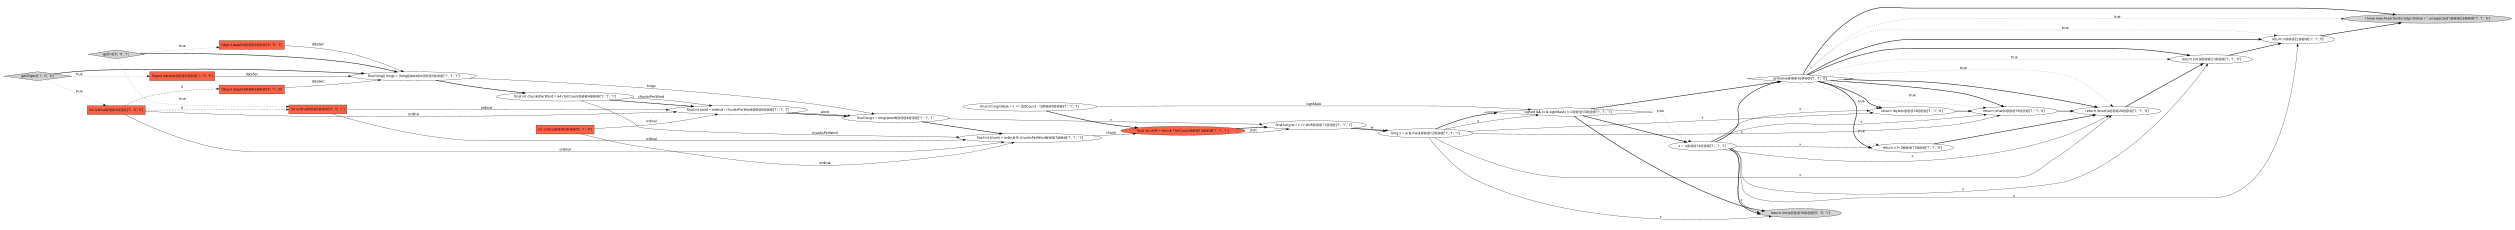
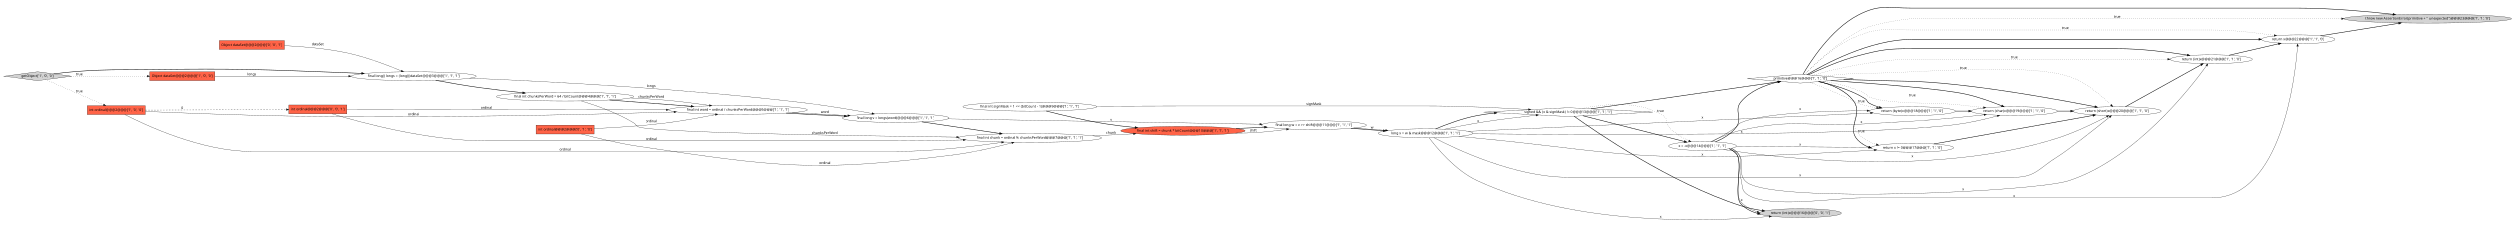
node "getInt['0', '0', '1']": removed
edge "Object dataSet@@@2@@@['1', '0', '0']" -> "final long(( longs = (long(()dataSet@@@3@@@['1', '1', '1']": label "dataSet" -> "longs"
node "Object dataSet@@@2@@@['0', '1', '0']": removed
edge "long x = w & mask@@@12@@@['1', '1', '1']" -> "return x != 0@@@17@@@['1', '1', '0']": added, label "x"
